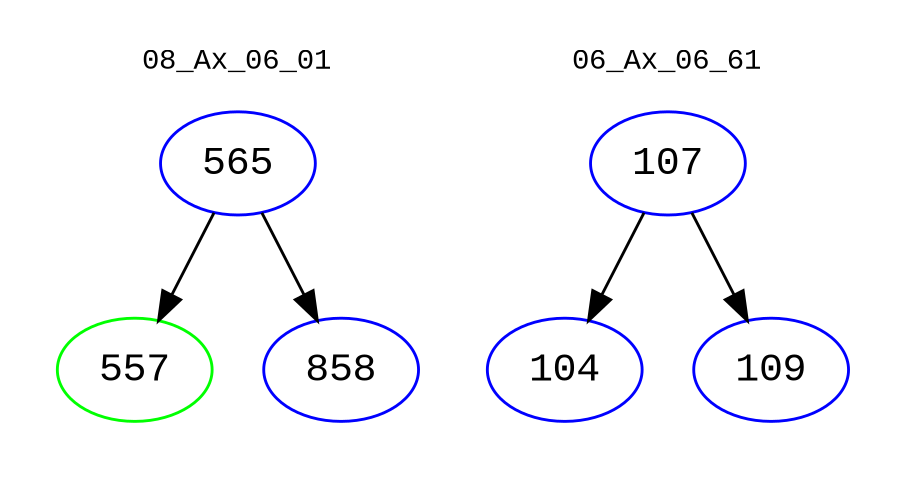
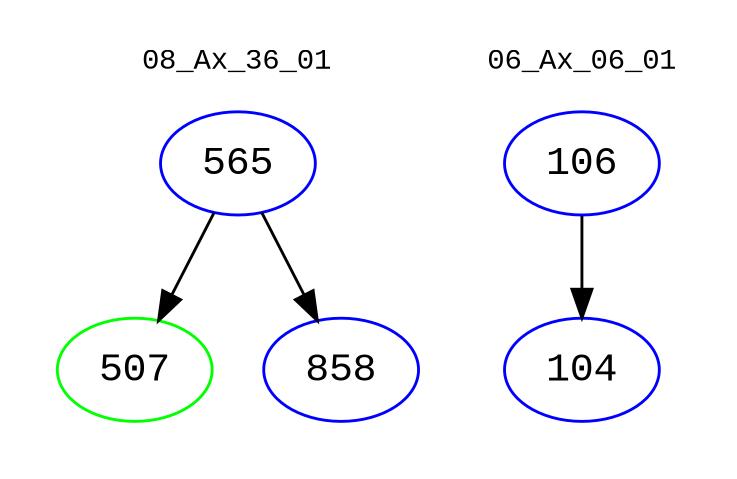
cluster "08_Ax_06_01": label "08_Ax_06_01" -> "08_Ax_36_01"
cluster "06_Ax_06_61": label "06_Ax_06_61" -> "06_Ax_06_01"
node "107": label "107" -> "106"
node "557": label "557" -> "507"
node "109": removed
